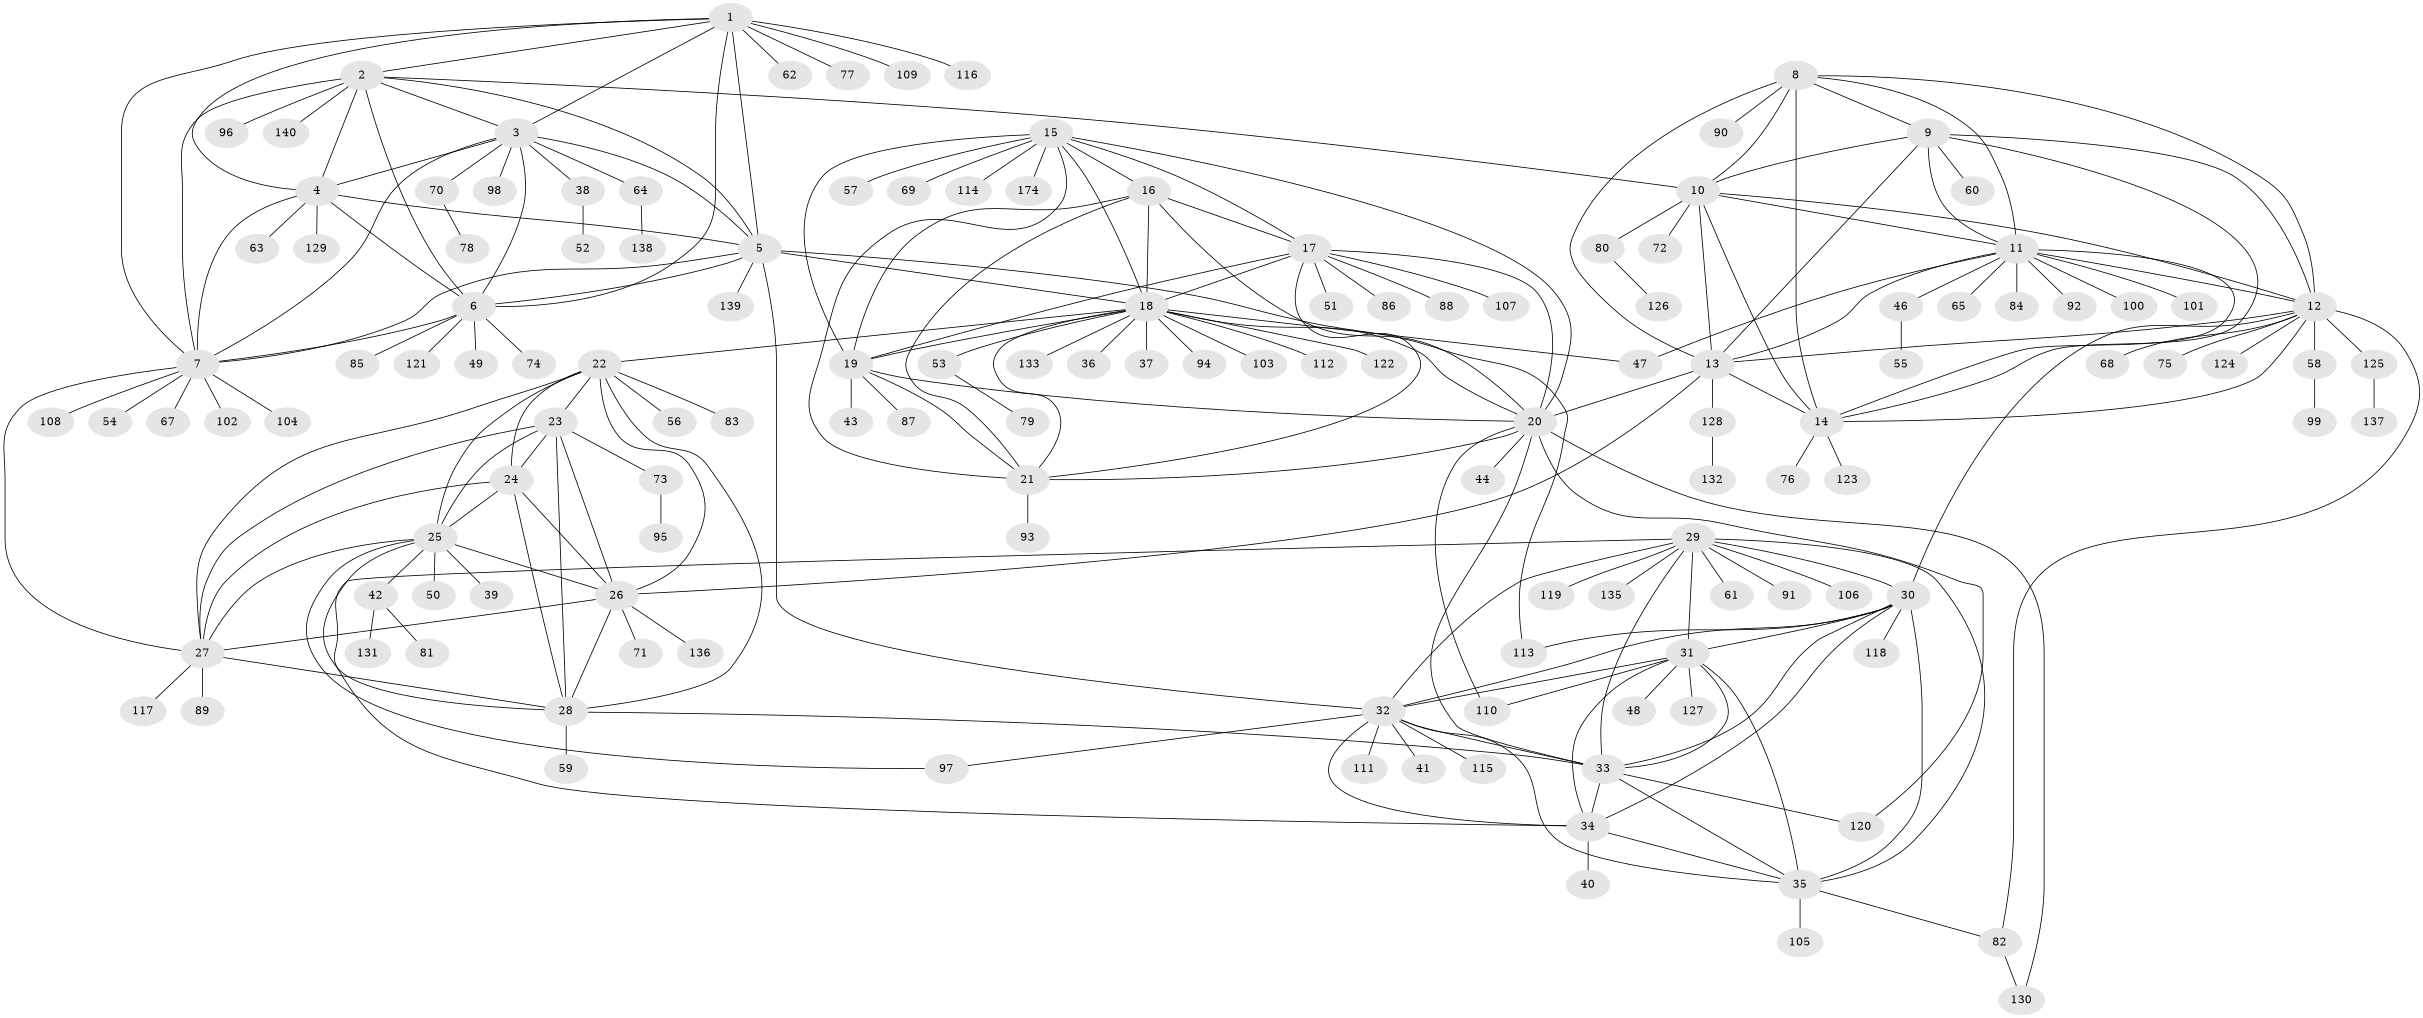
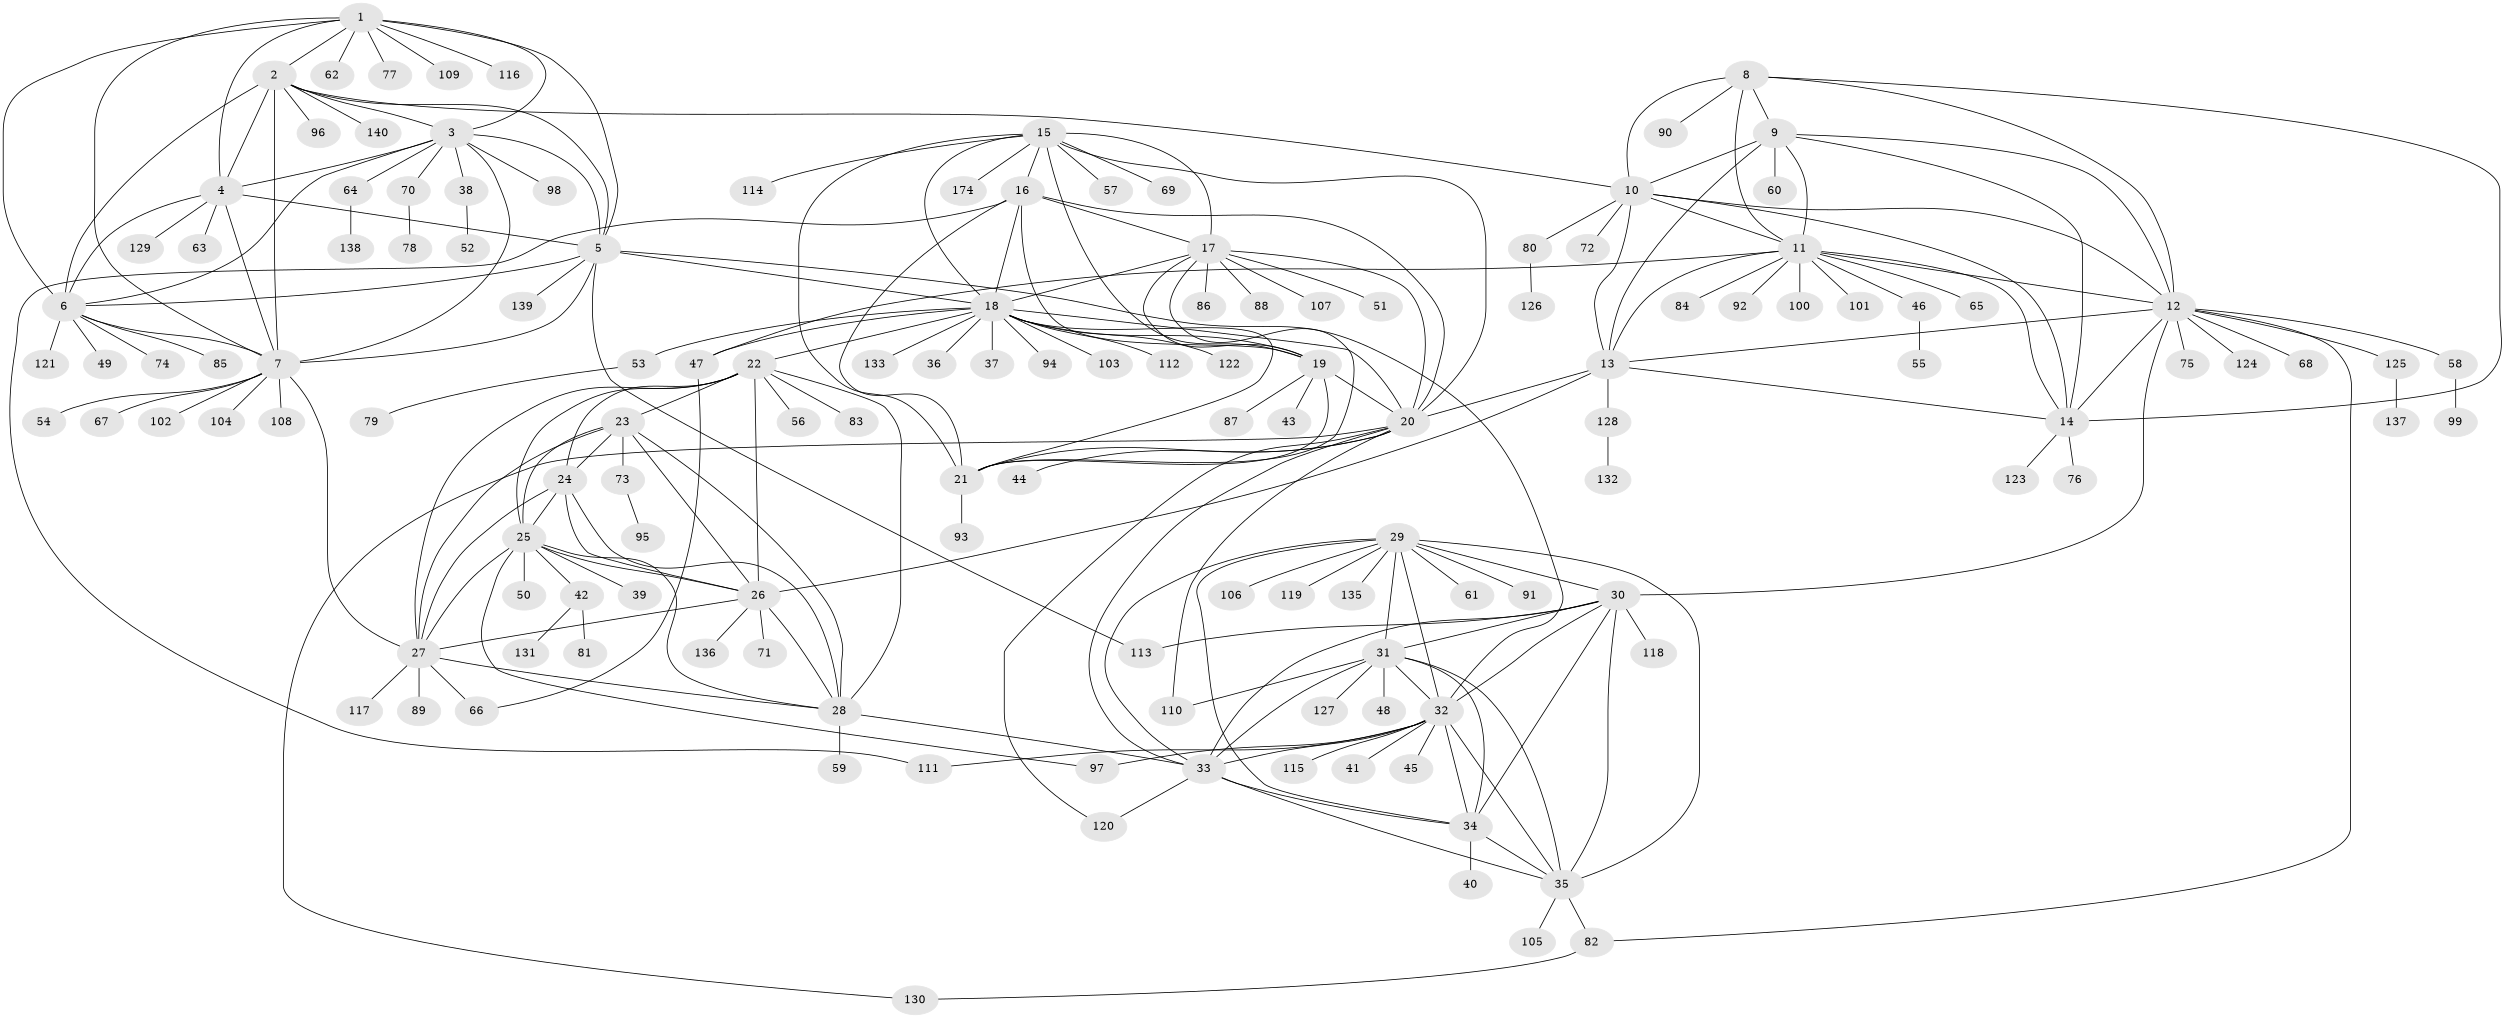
edge "8" -- "13": removed
edge "16" -- "111": added
node "66": added
node "45": added
